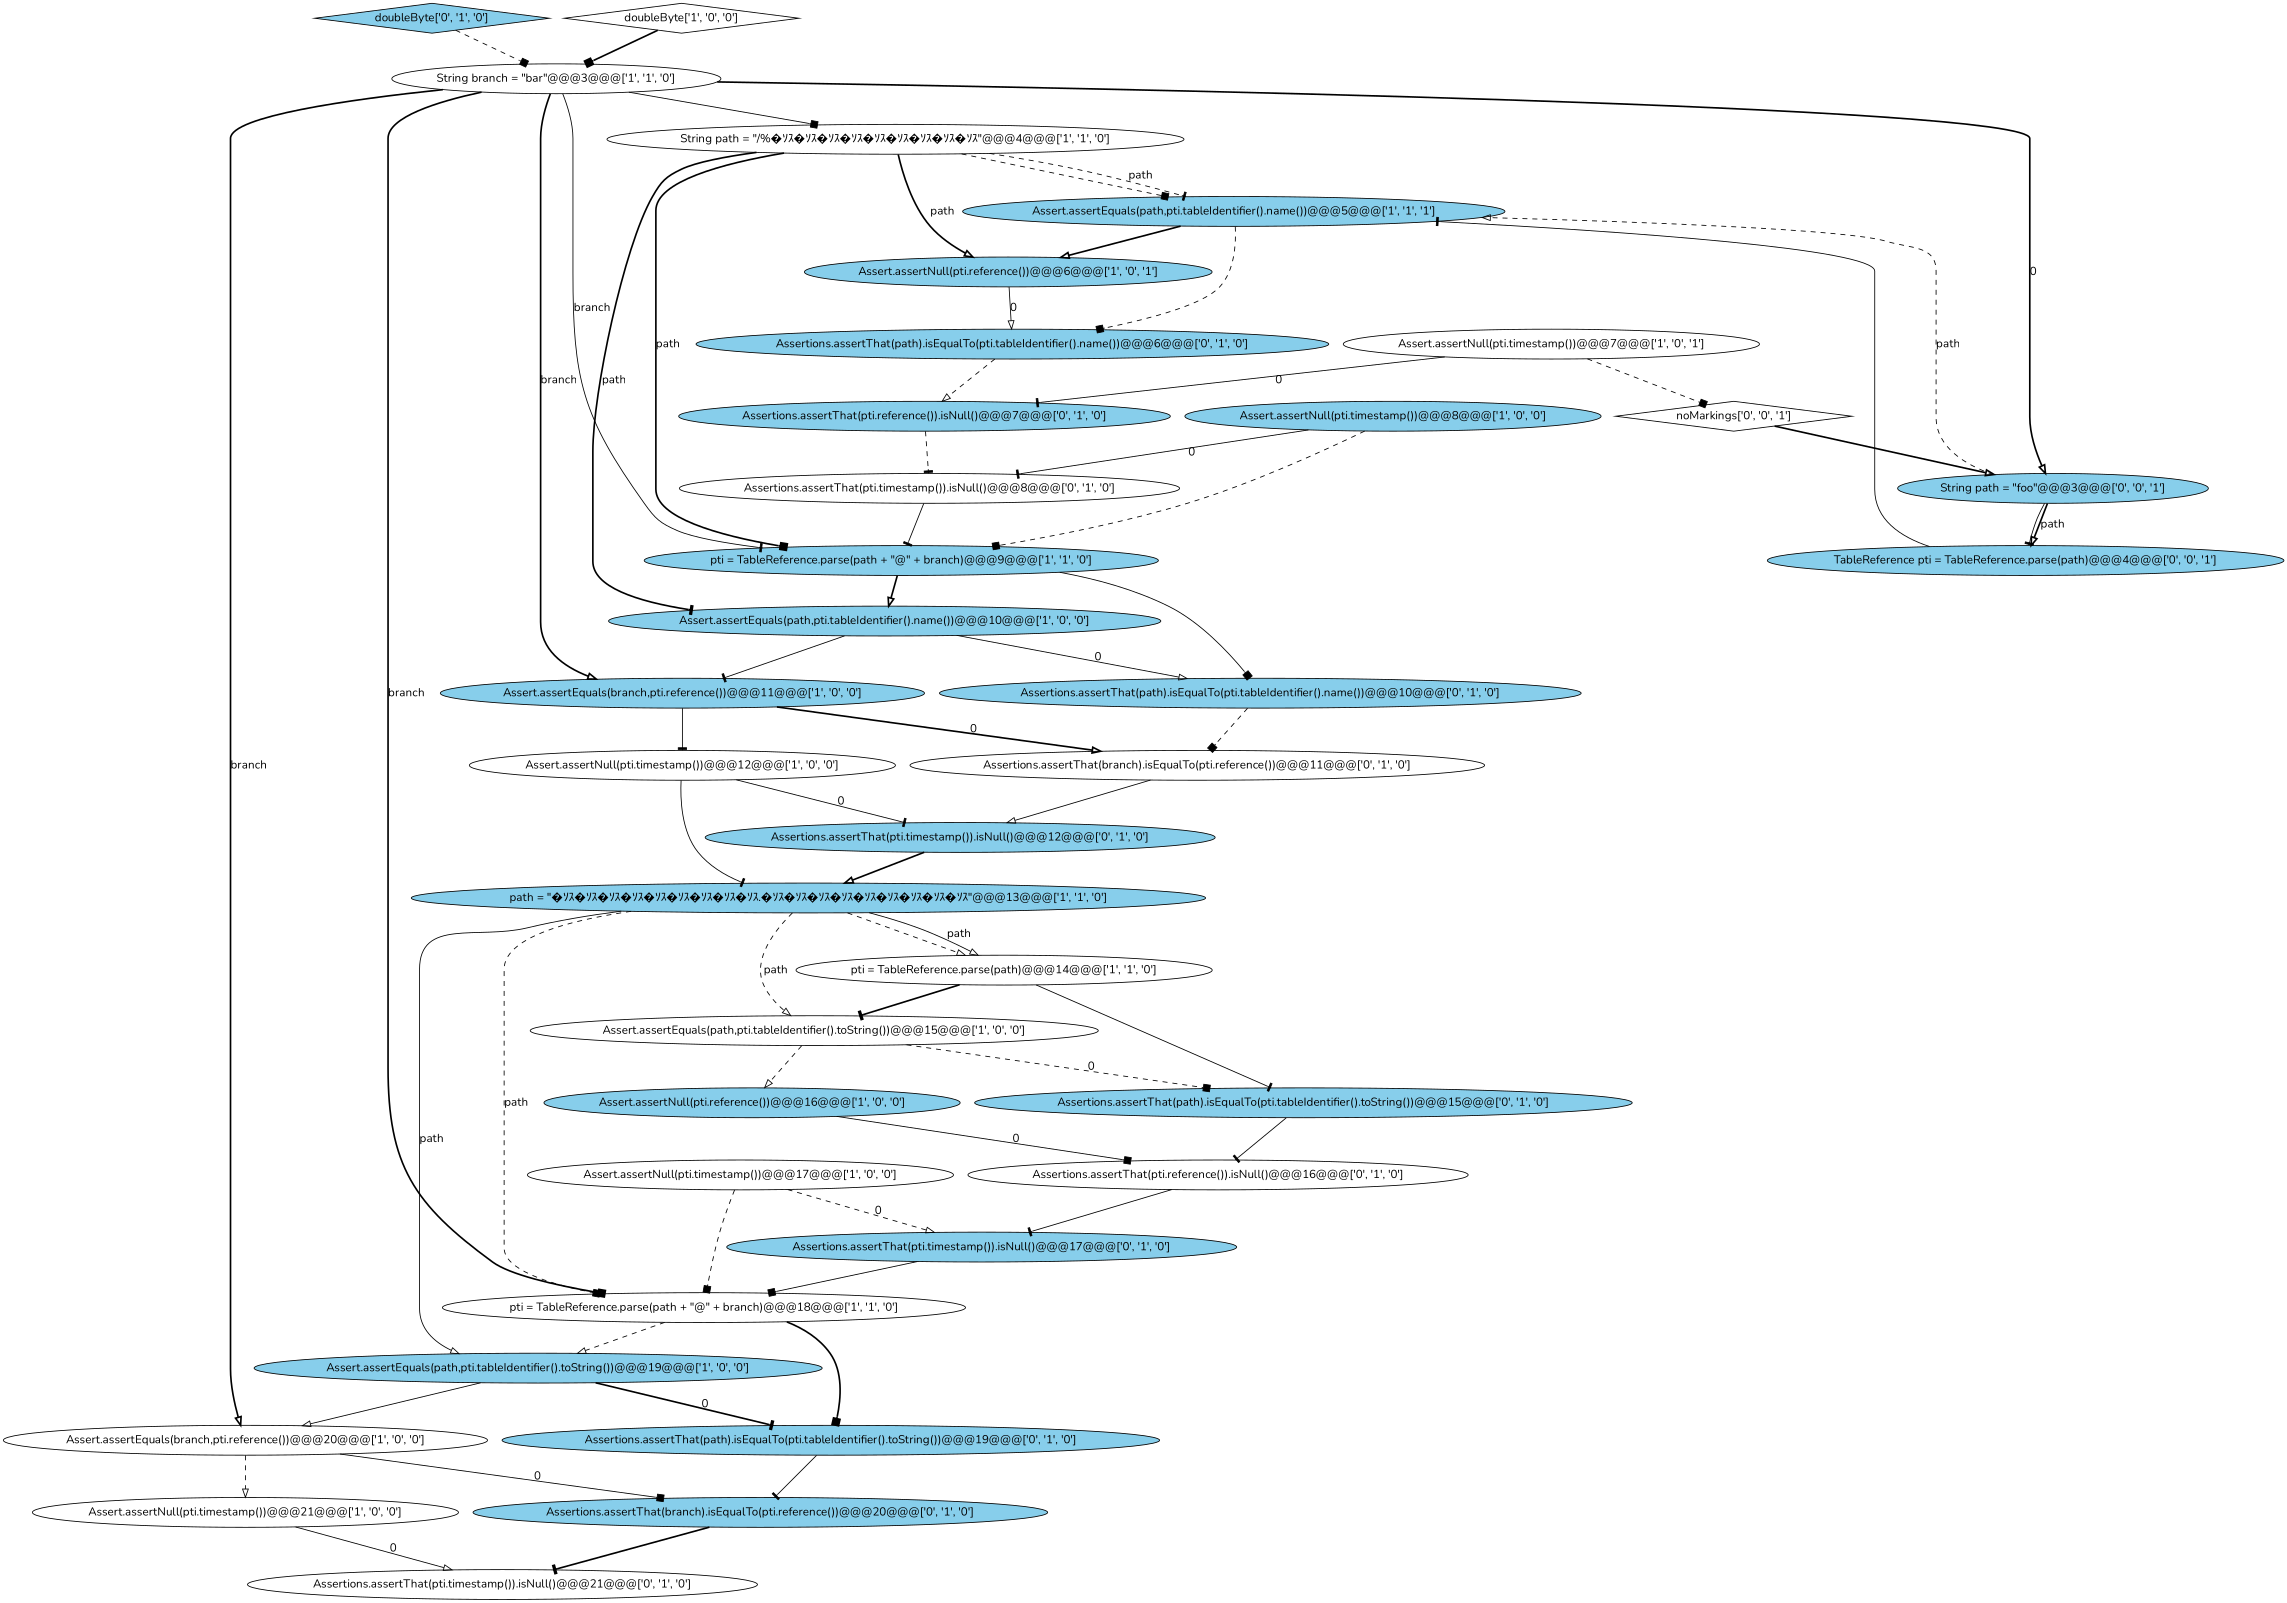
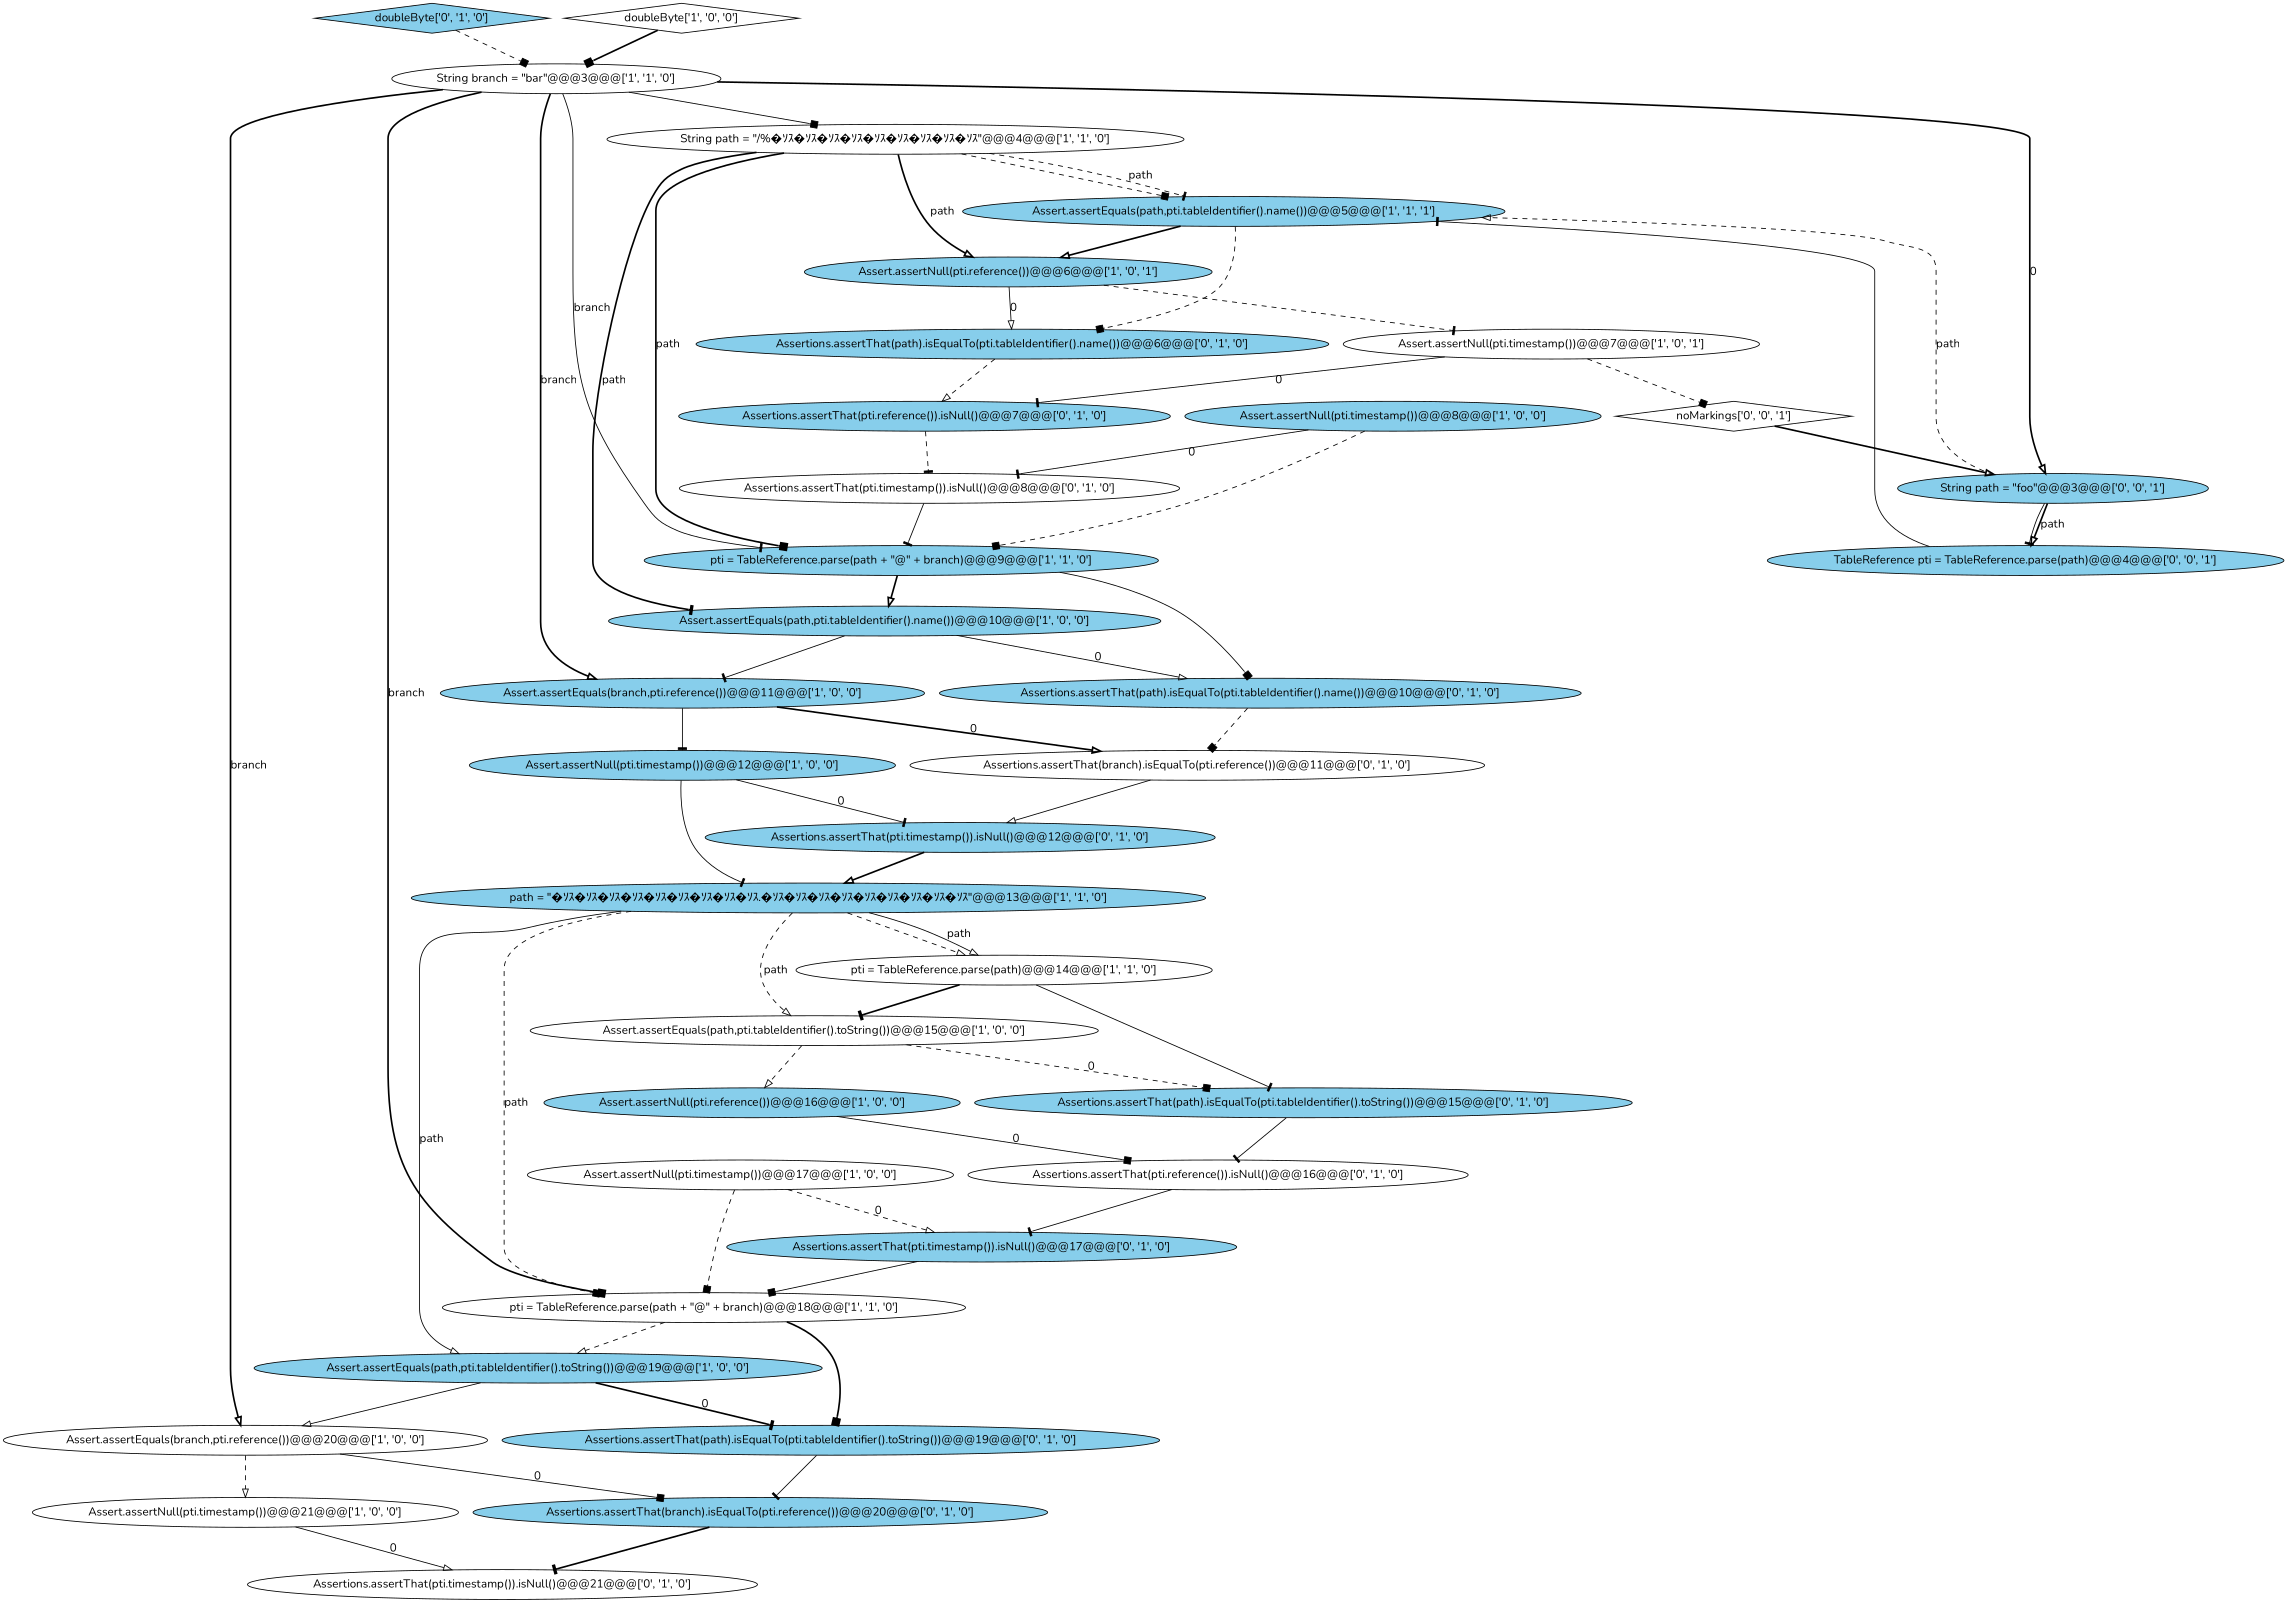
edge "Assert.assertNull(pti.reference())@@@6@@@['1', '0', '1']" -> "Assert.assertNull(pti.timestamp())@@@7@@@['1', '0', '1']": added
node "Assert.assertNull(pti.timestamp())@@@12@@@['1', '0', '0']": fillcolor white -> skyblue
